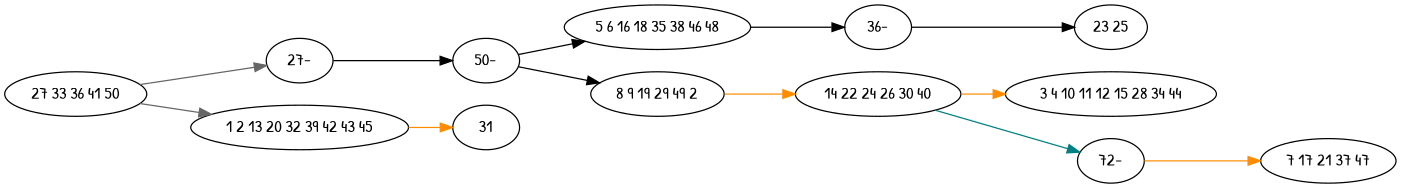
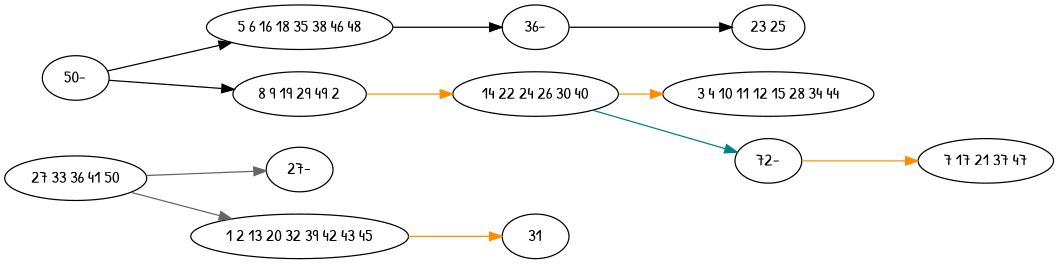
edge "27-" -> "50-": removed
